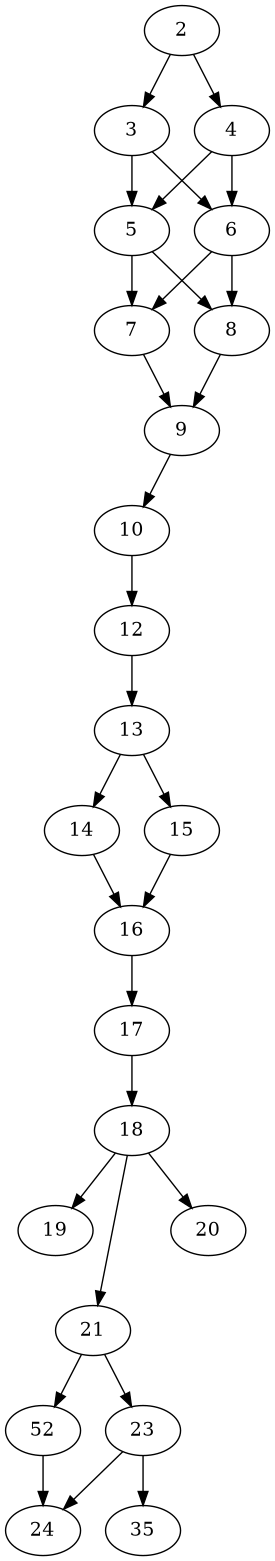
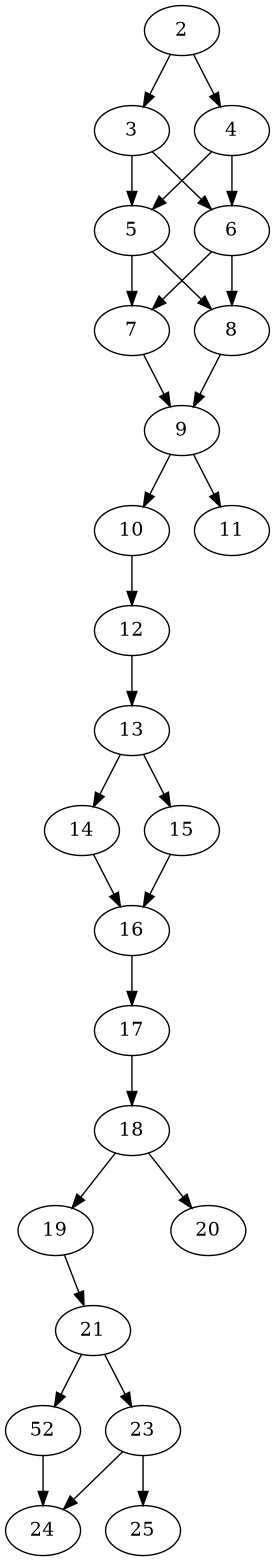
node "11": added
edge "18" -> "21": now "19" -> "21"
node "35": label "35" -> "25"
